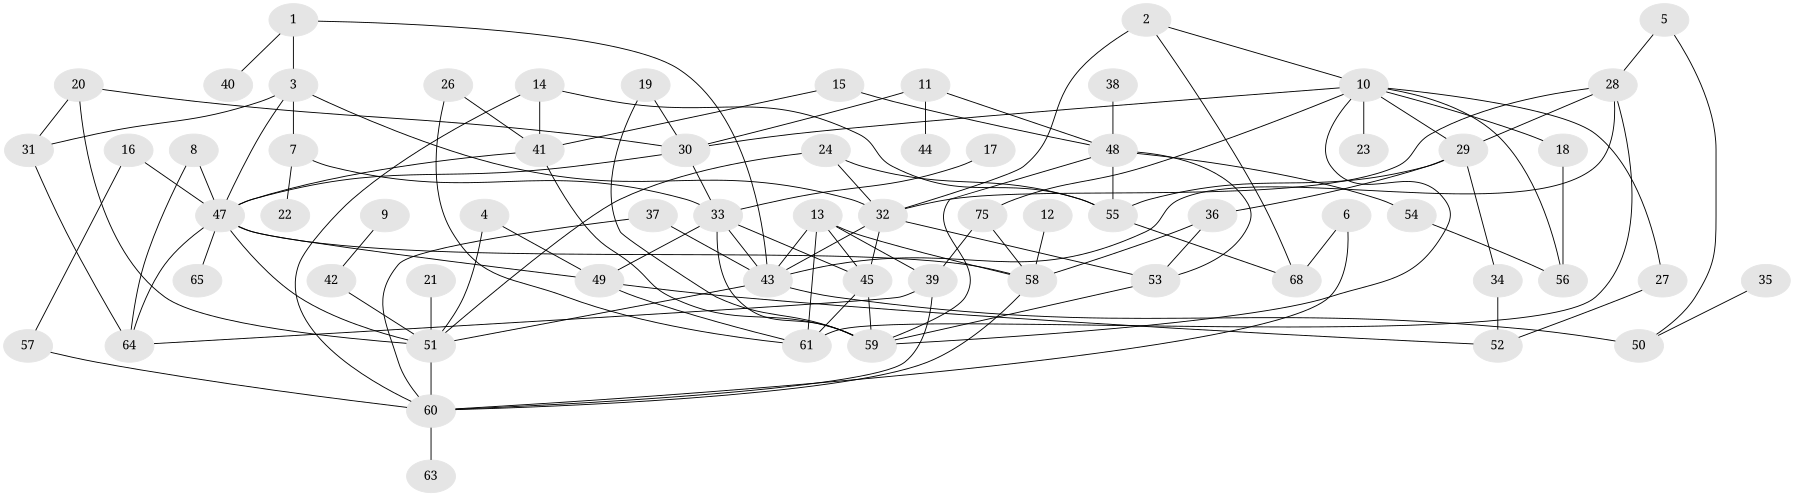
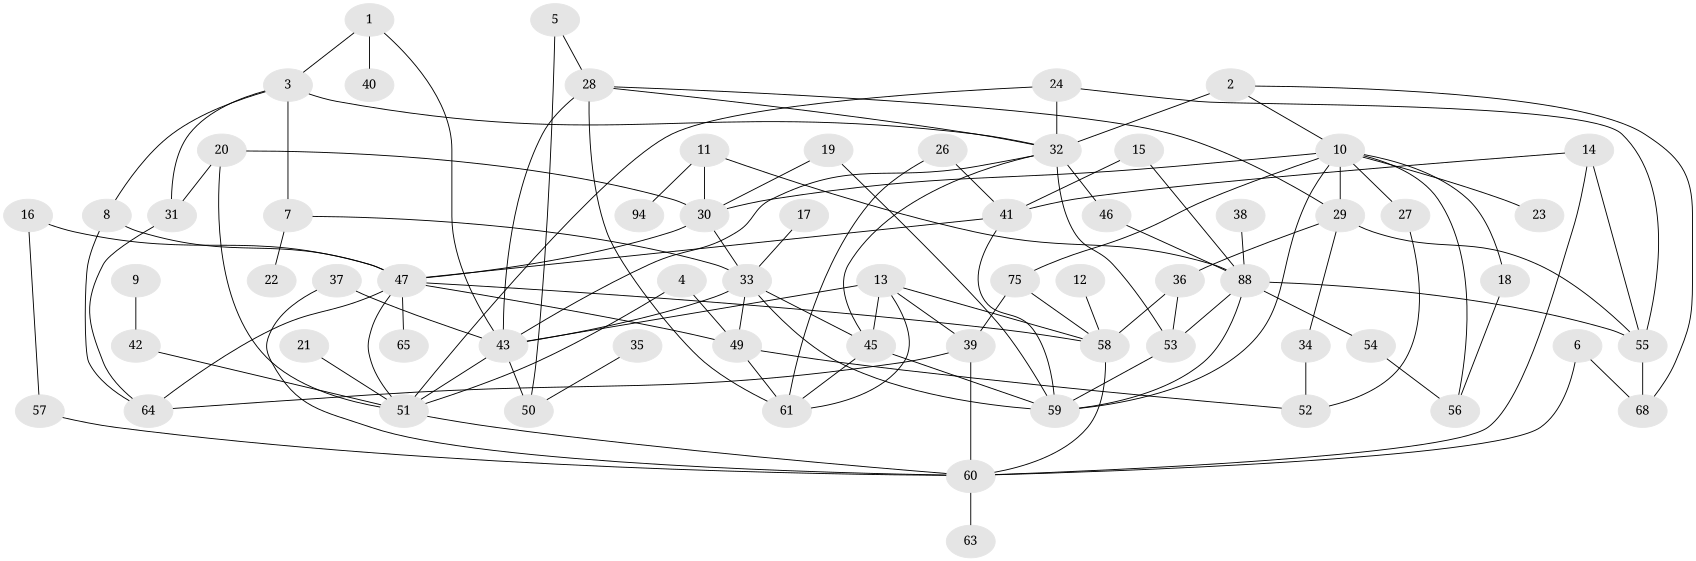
edge "3" -- "47": now "3" -- "8"
node "44": label "44" -> "94"
node "48": label "48" -> "88"
node "46": added
